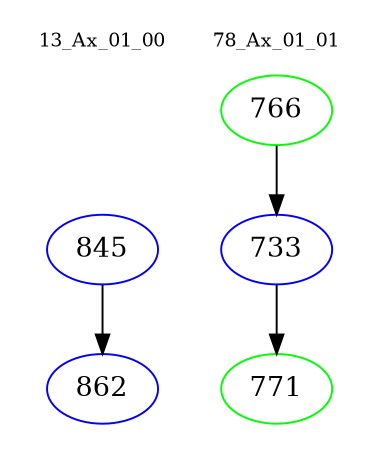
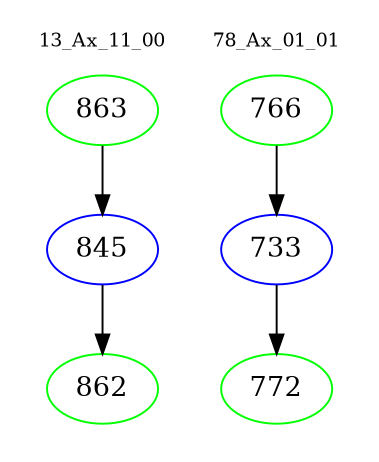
cluster "13_Ax_01_00": label "13_Ax_01_00" -> "13_Ax_11_00"
node "863": added
node "862": color blue -> green
node "771": label "771" -> "772"
